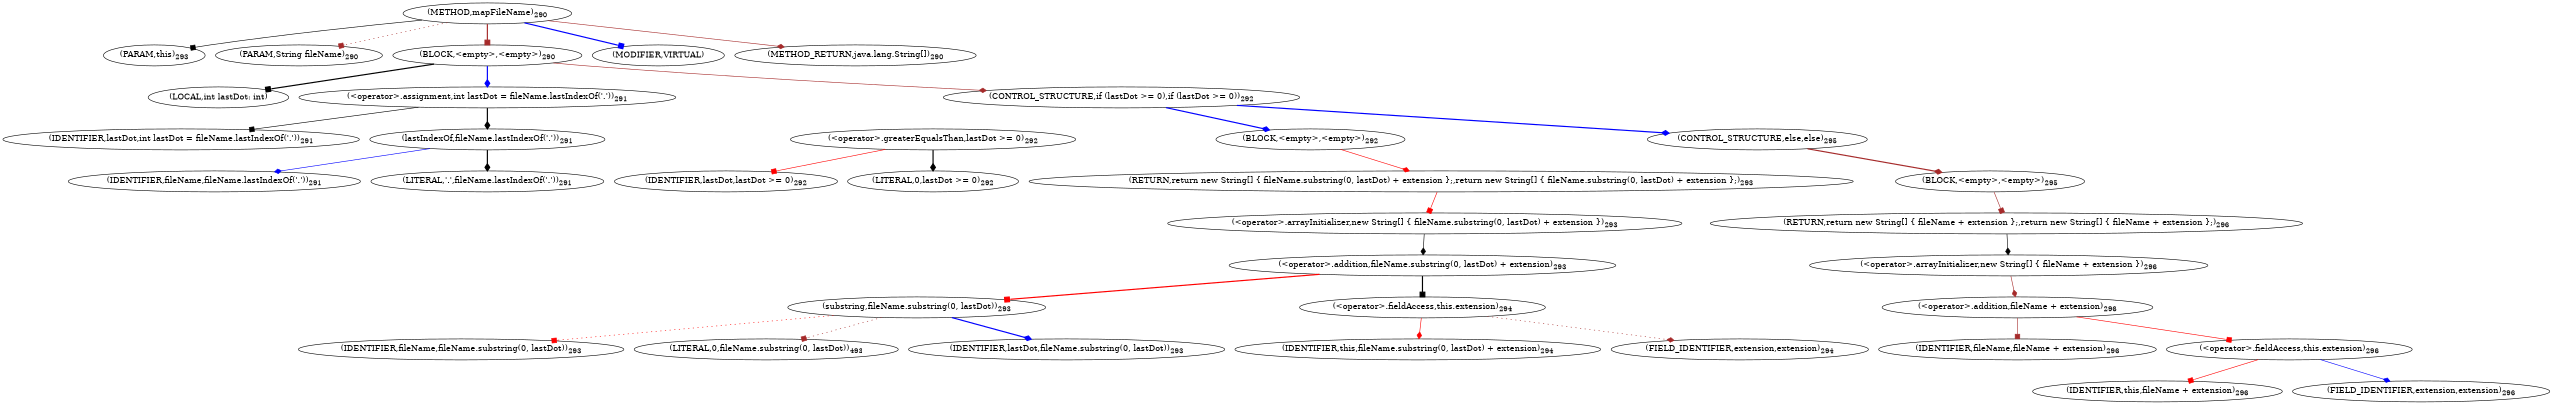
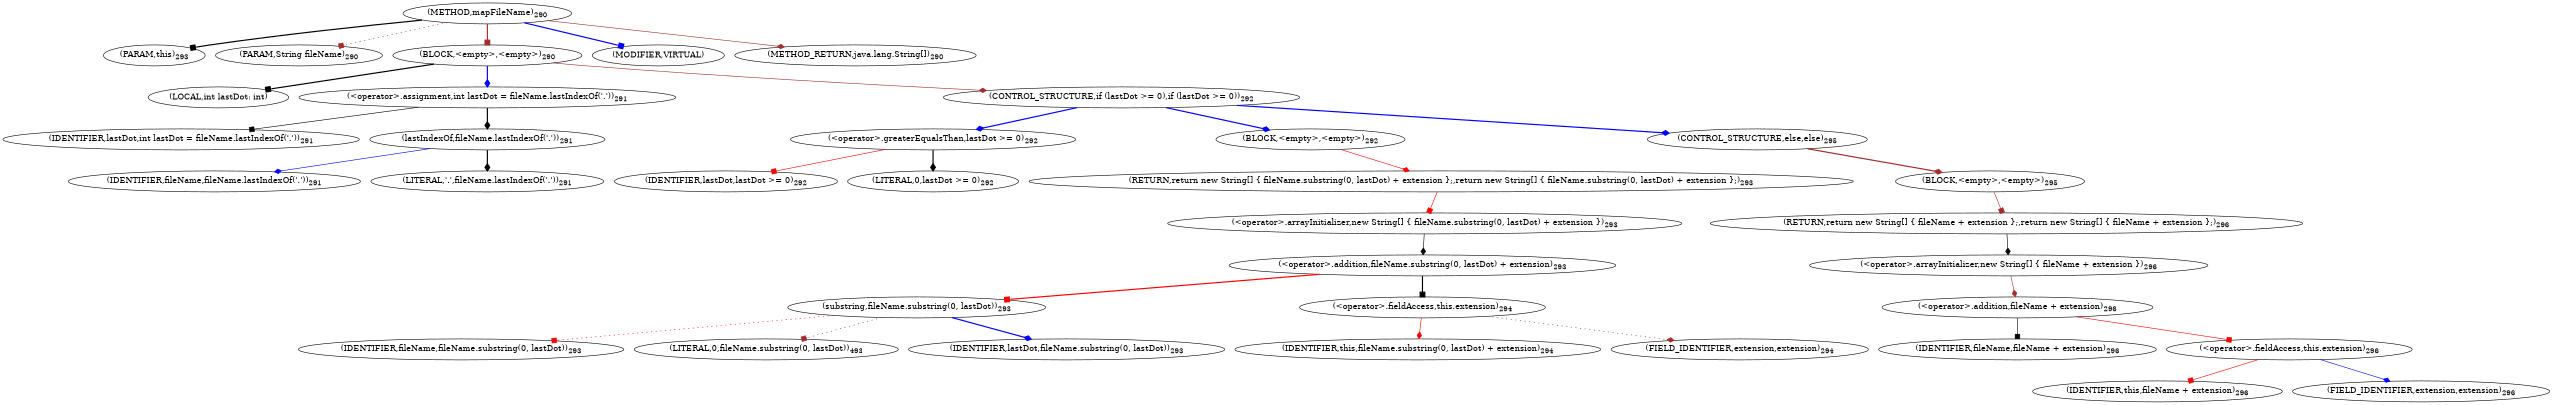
edge "(METHOD,mapFileName)" -> "(PARAM,this)": style solid -> bold
edge "(CONTROL_STRUCTURE,if (lastDot >= 0),if (lastDot >= 0))" -> "(<operator>.greaterEqualsThan,lastDot >= 0)": added
edge "(<operator>.addition,fileName + extension)" -> "(IDENTIFIER,fileName,fileName + extension)": color brown -> black
